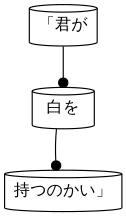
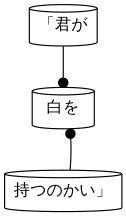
edge "白を" -> "持つのかい」": reversed
